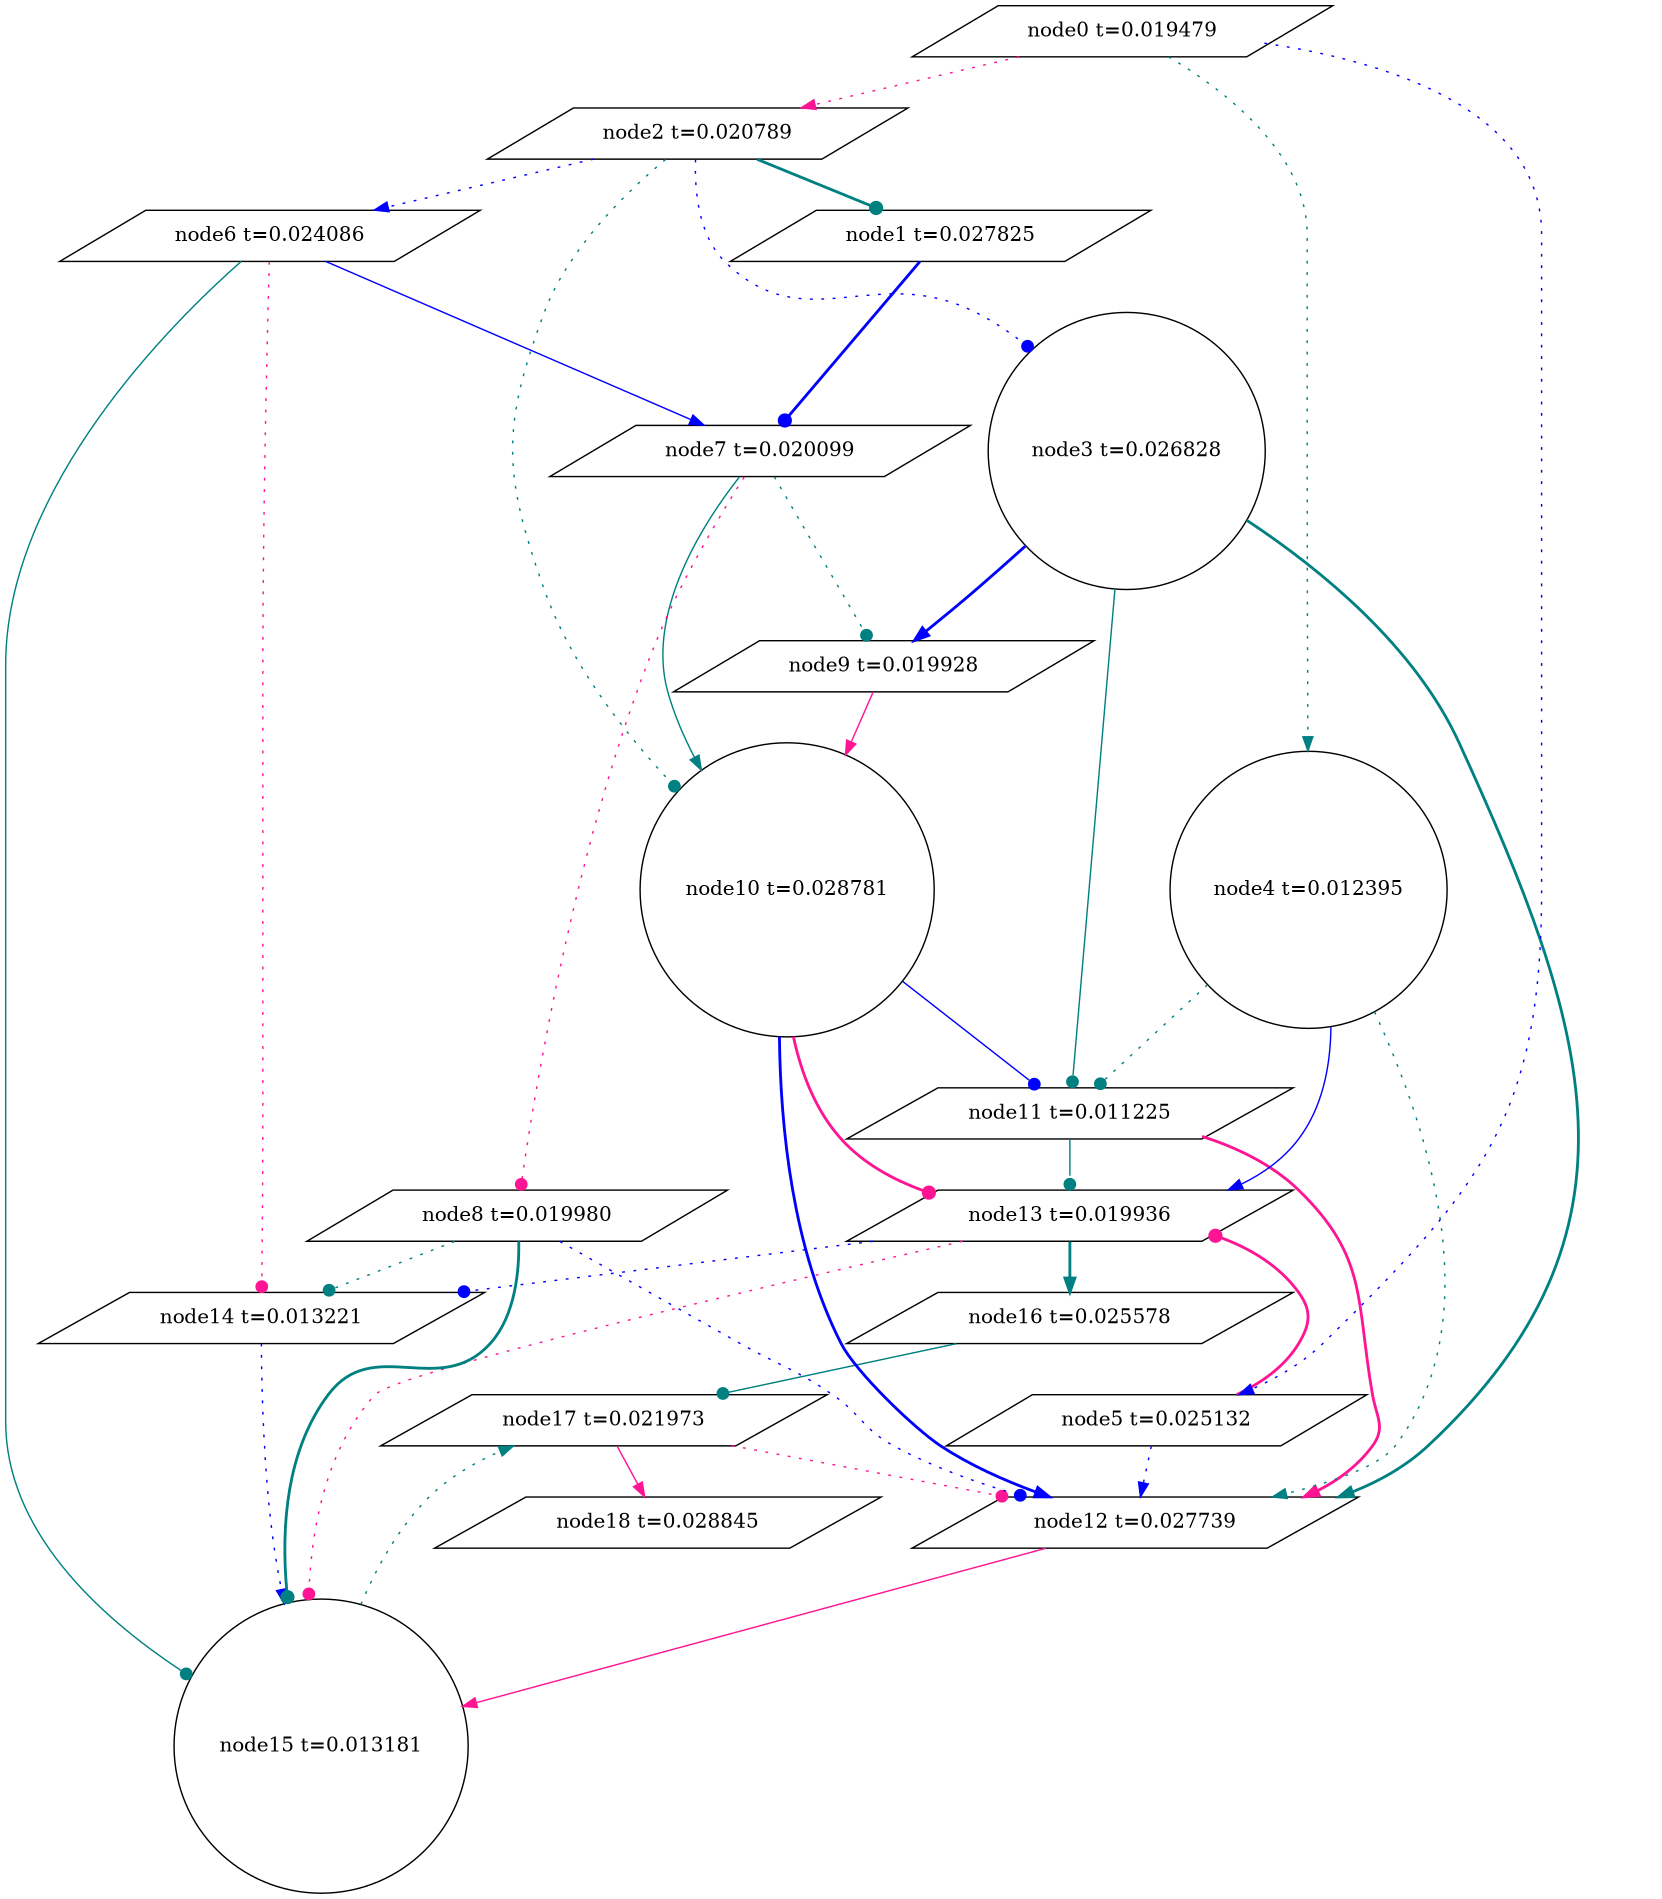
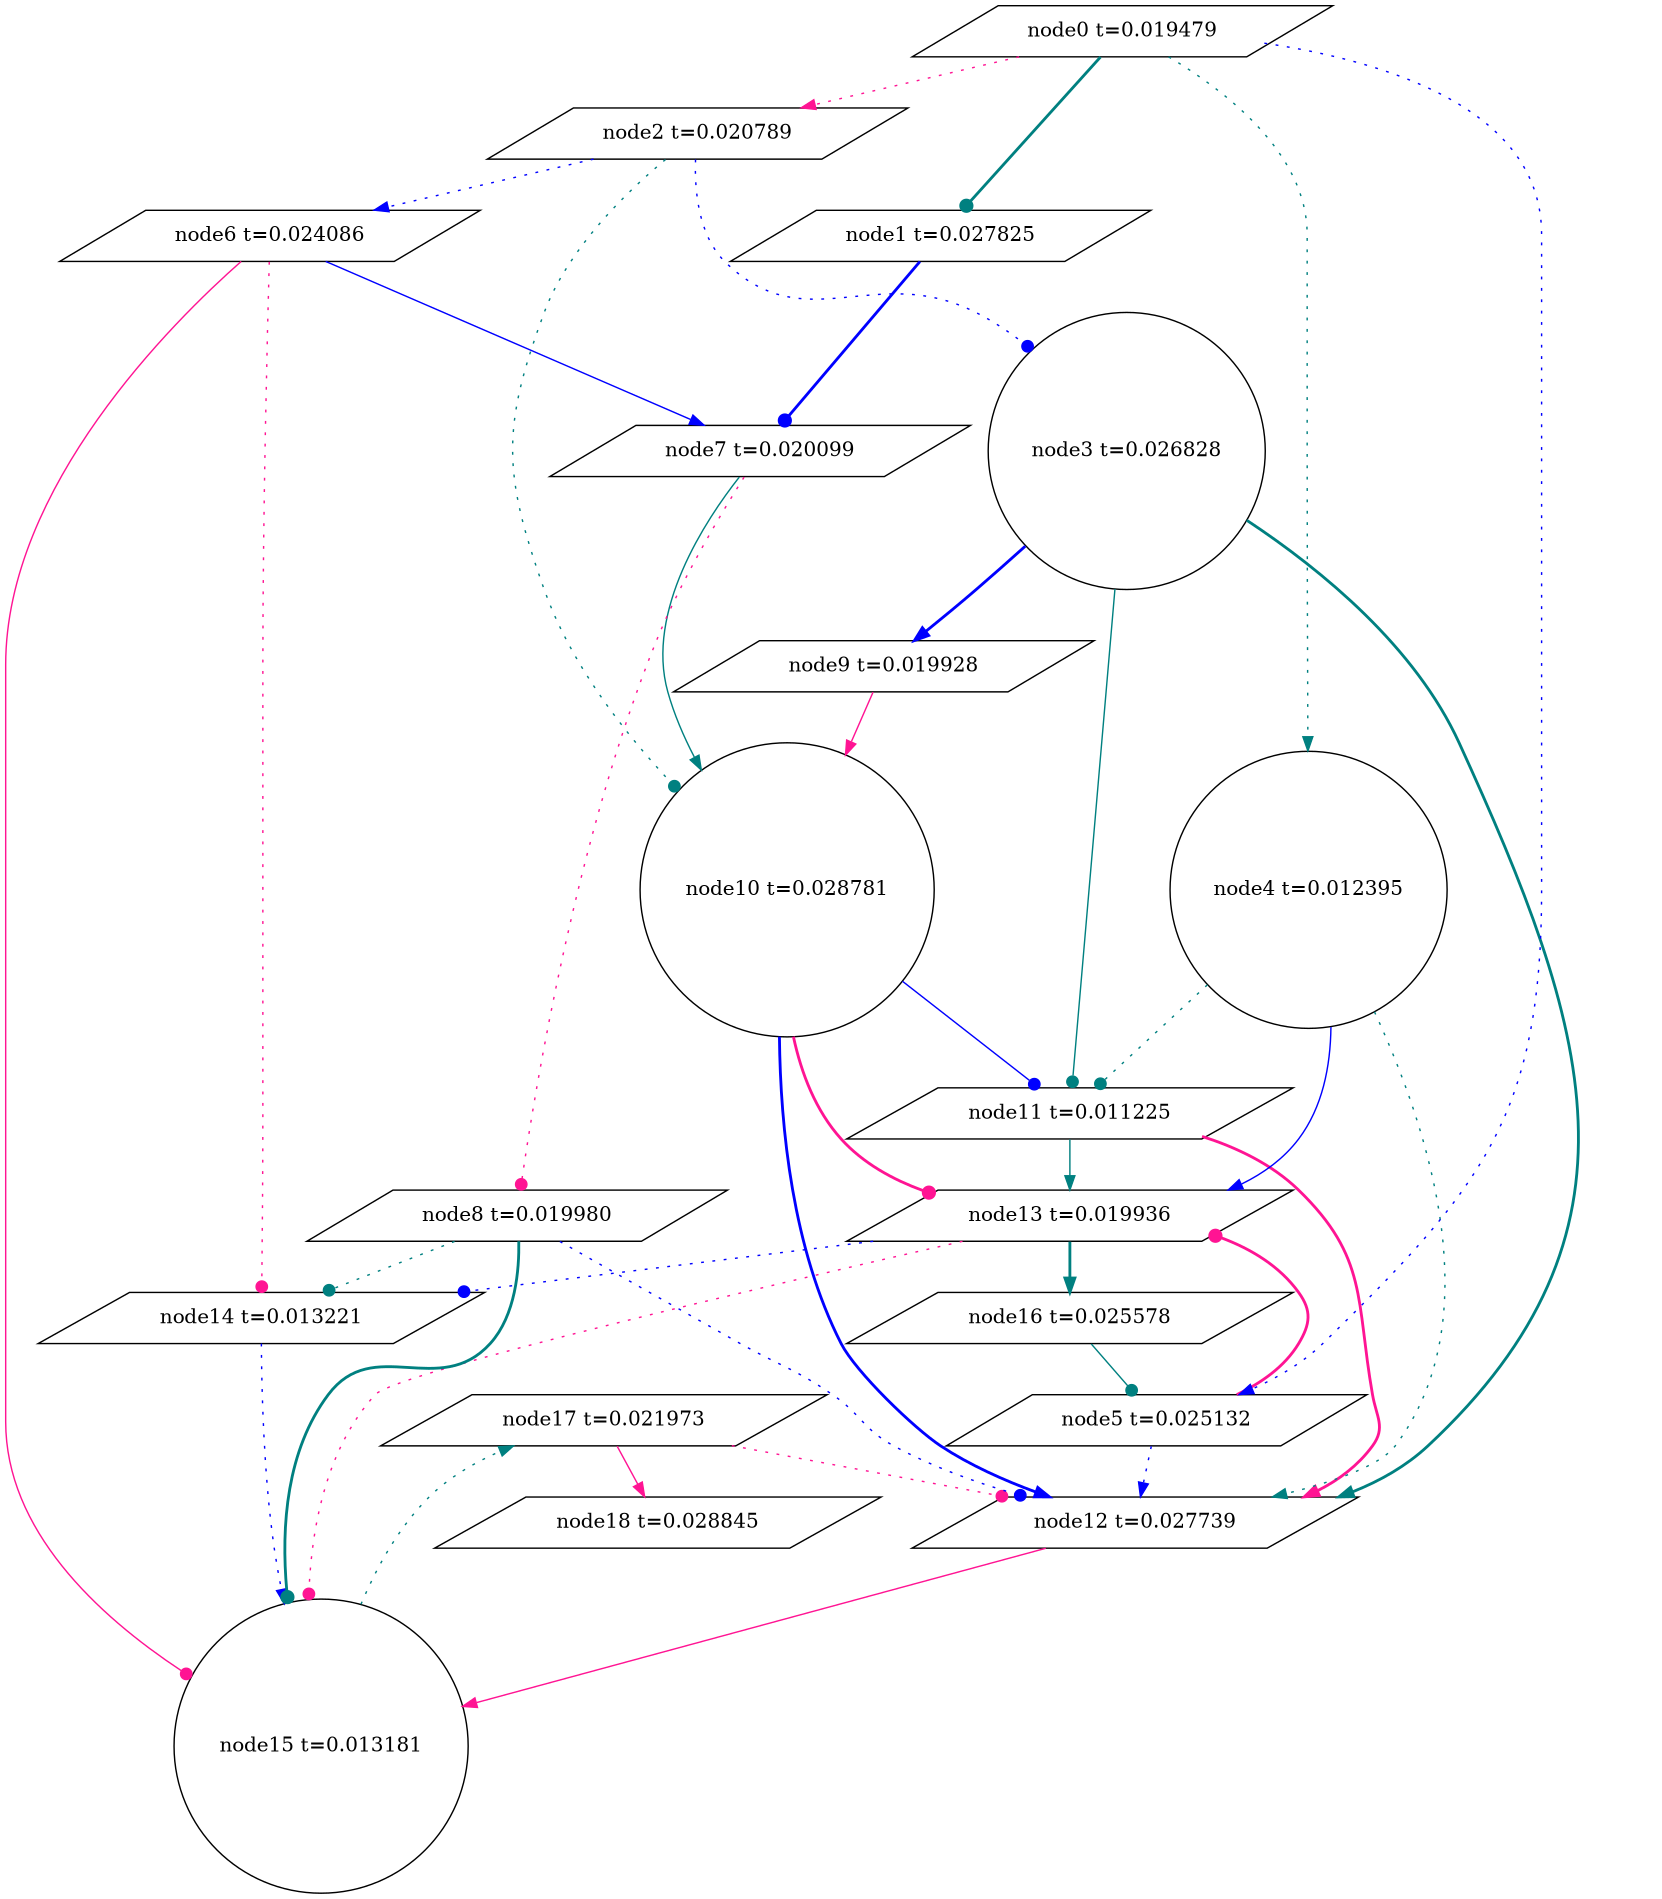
edge "node2 t=0.020789" -> "node1 t=0.027825": now "node0 t=0.019479" -> "node1 t=0.027825"
edge "node7 t=0.020099" -> "node9 t=0.019928": removed
edge "node6 t=0.024086" -> "node15 t=0.013181": color teal -> deeppink
edge "node11 t=0.011225" -> "node13 t=0.019936": arrowhead dot -> normal
edge "node16 t=0.025578" -> "node17 t=0.021973": now "node16 t=0.025578" -> "node5 t=0.025132"
